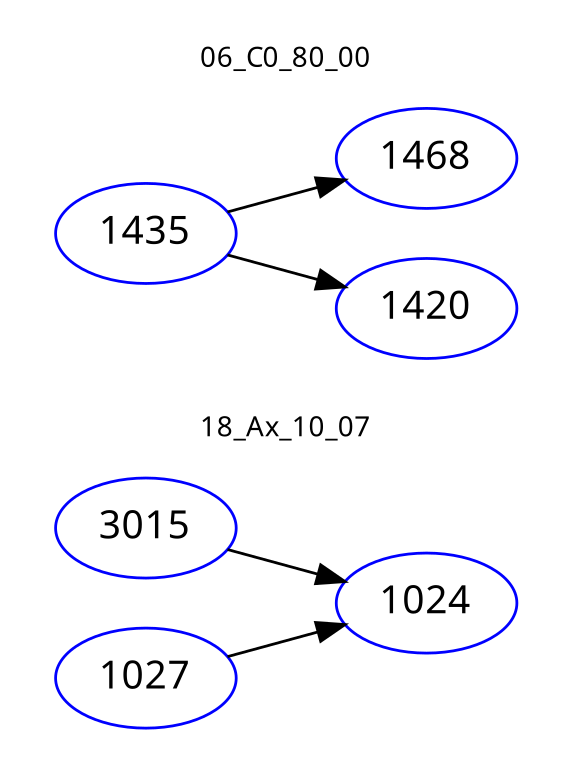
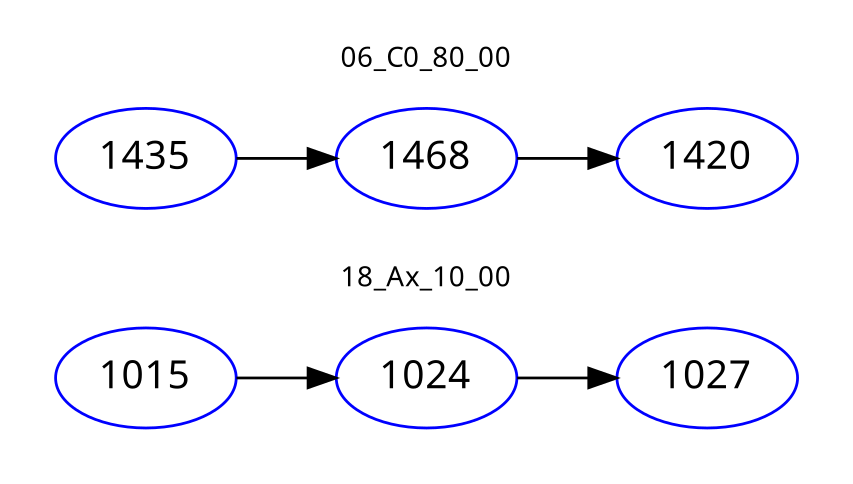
edge "1435" -> "1420": now "1468" -> "1420"
cluster "18_Ax_10_07": label "18_Ax_10_07" -> "18_Ax_10_00"
node "3015": label "3015" -> "1015"
edge "1027" -> "1024": reversed
